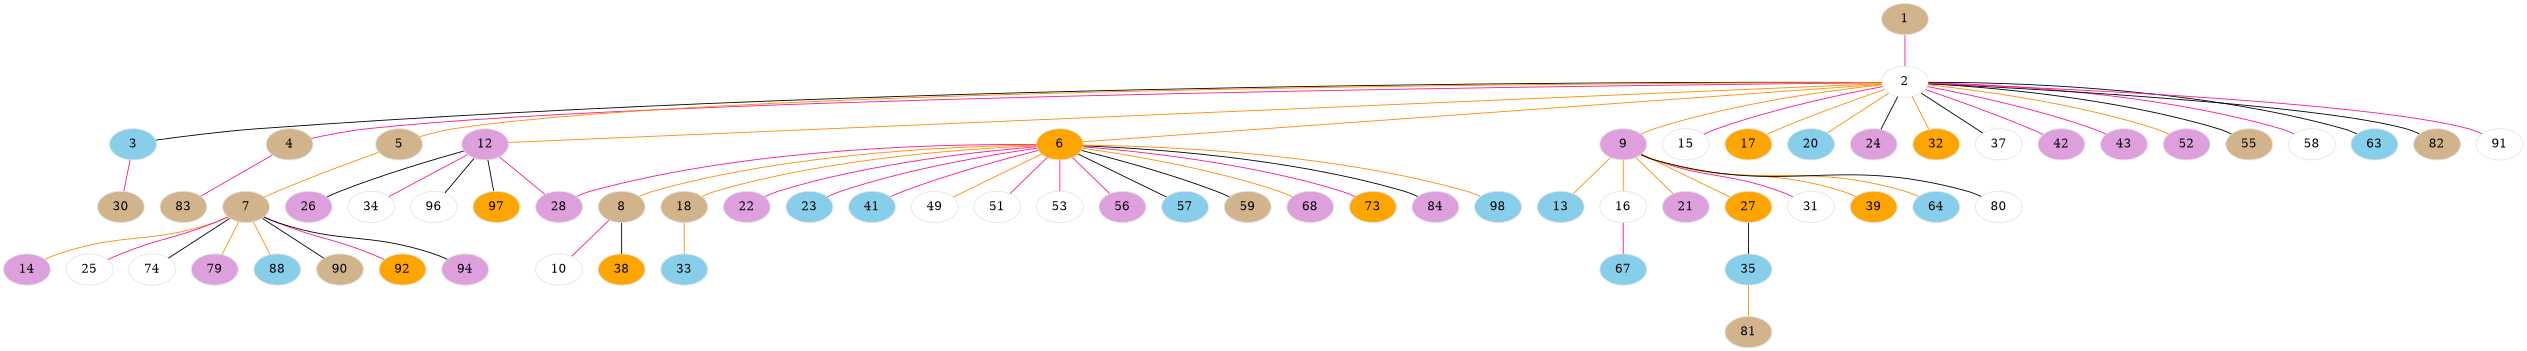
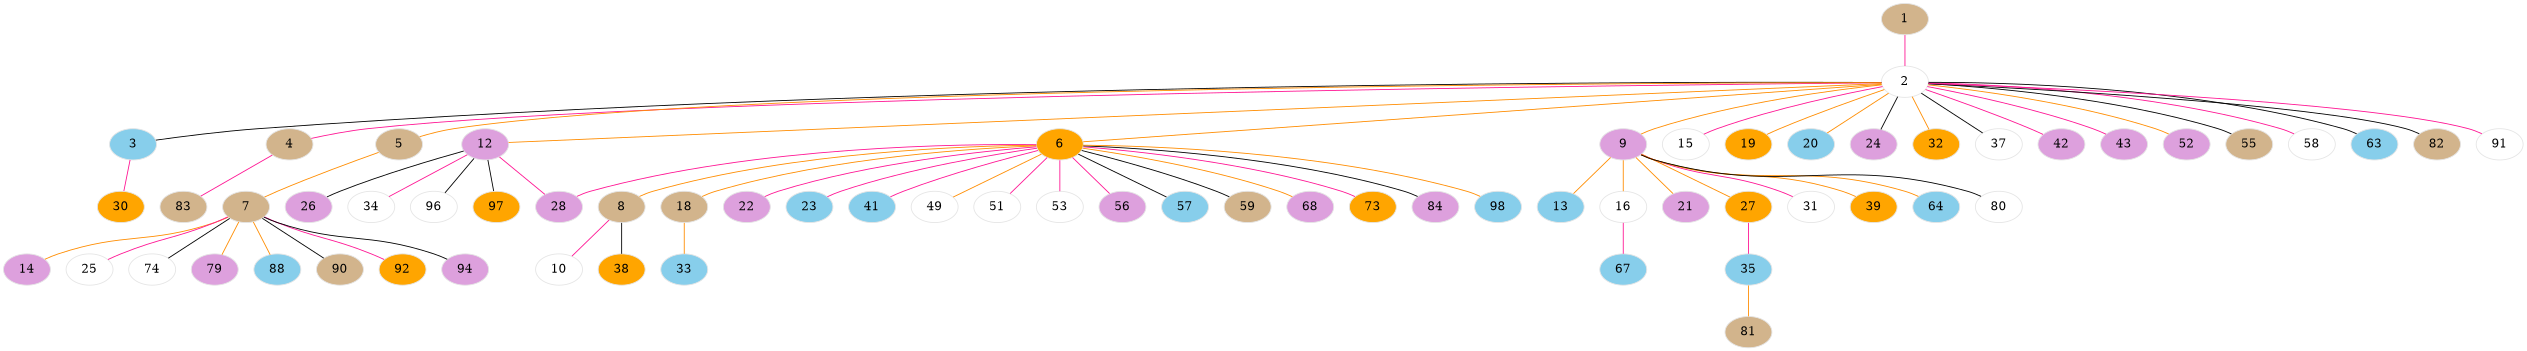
node "17": label "17" -> "19"
node "30": fillcolor tan -> orange
edge "27" -- "35": color black -> deeppink
